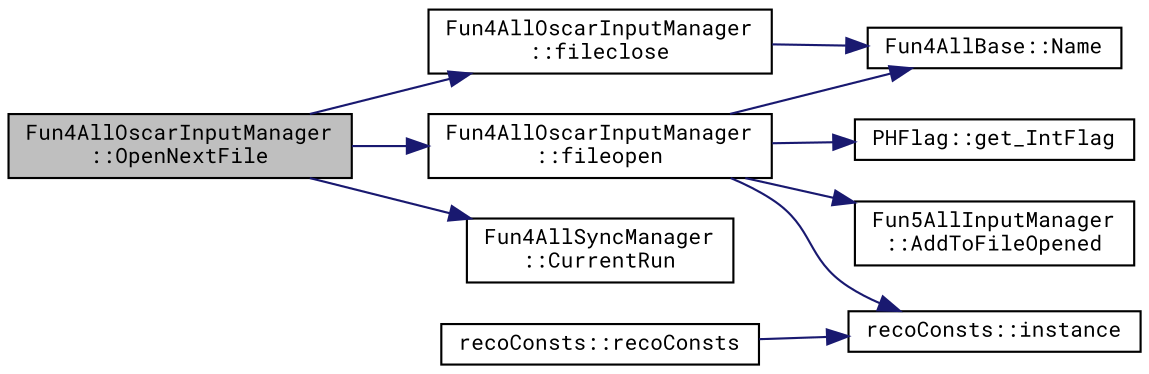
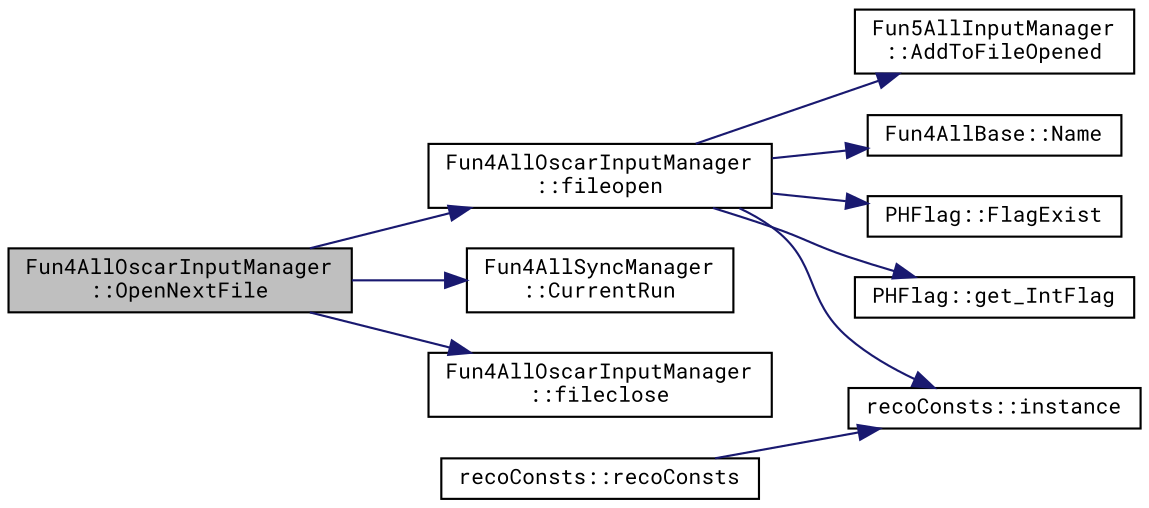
edge "Fun4AllOscarInputManager ::fileclose" -> "Fun4AllBase::Name": removed
node "PHFlag::FlagExist": added
